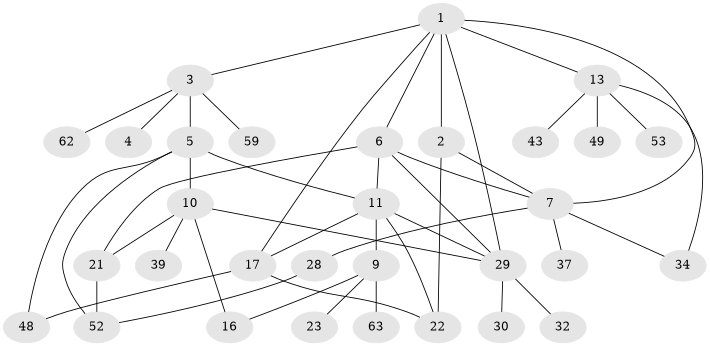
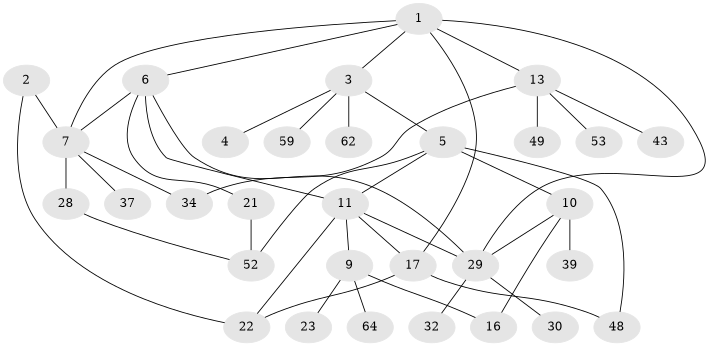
edge "1" -- "2": removed
edge "10" -- "21": removed
node "63": label "63" -> "64"
